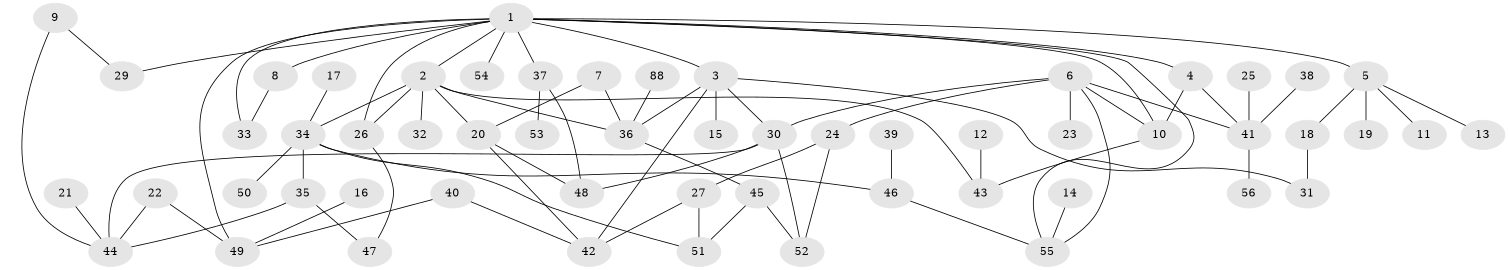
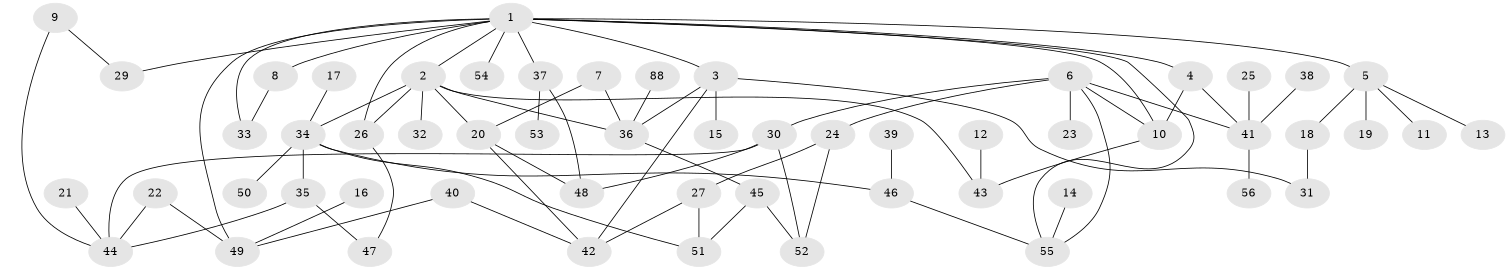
edge "3" -- "30": removed
